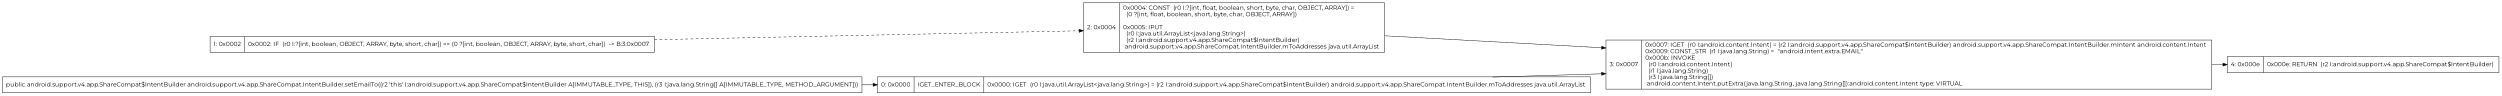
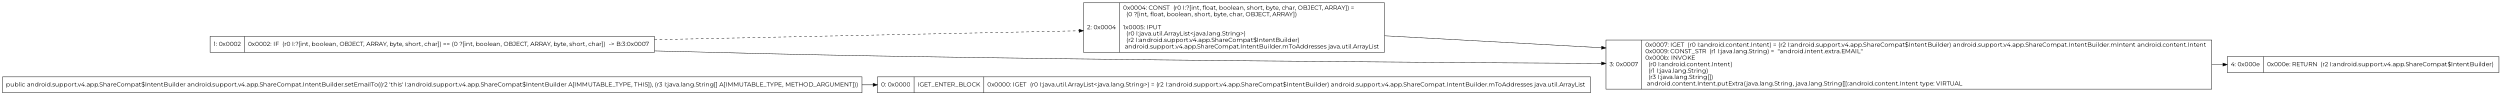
node "2: 0x0004": text "0x0005: IPUT" -> "1x0005: IPUT"
edge "0: 0x0000" -> "3: 0x0007": now "1: 0x0002" -> "3: 0x0007"
